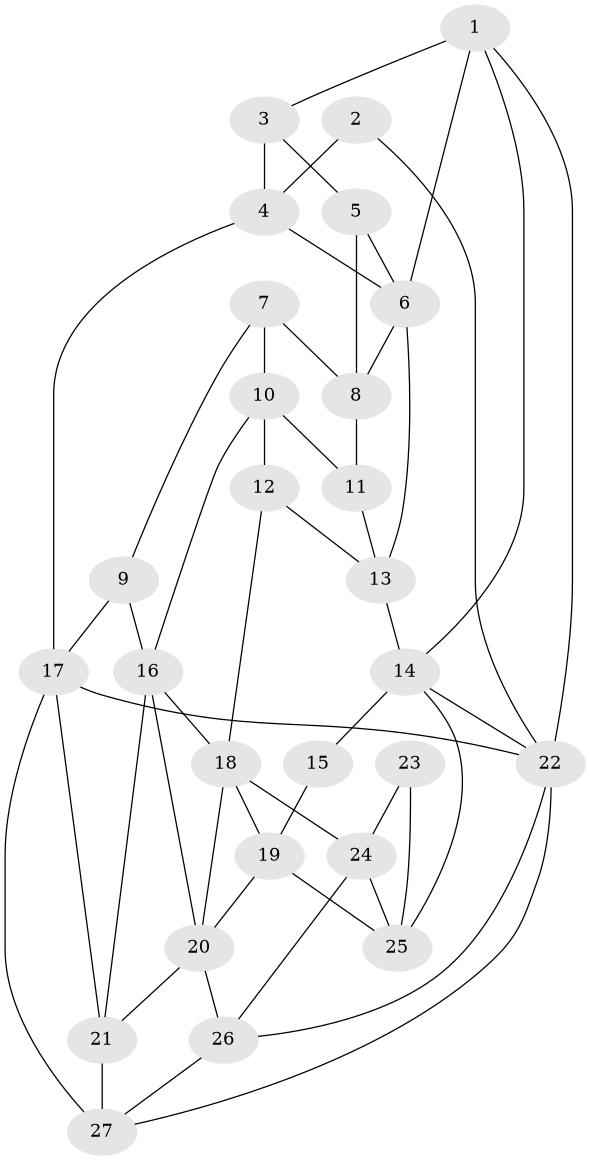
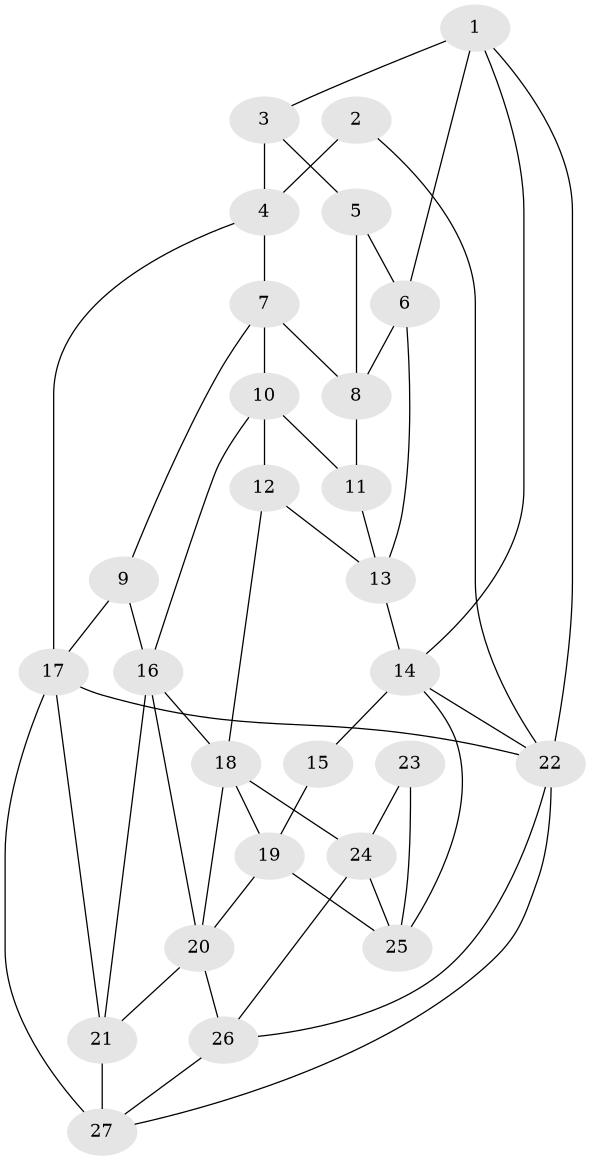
edge "4" -- "6": now "4" -- "7"
